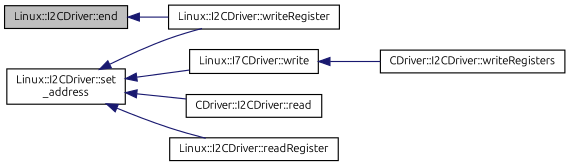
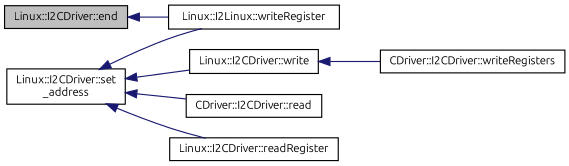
node "Linux::I2CDriver::writeRegister": label "Linux::I2CDriver::writeRegister" -> "Linux::I2Linux::writeRegister"
node "Linux::I7CDriver::write": label "Linux::I7CDriver::write" -> "Linux::I2CDriver::write"
